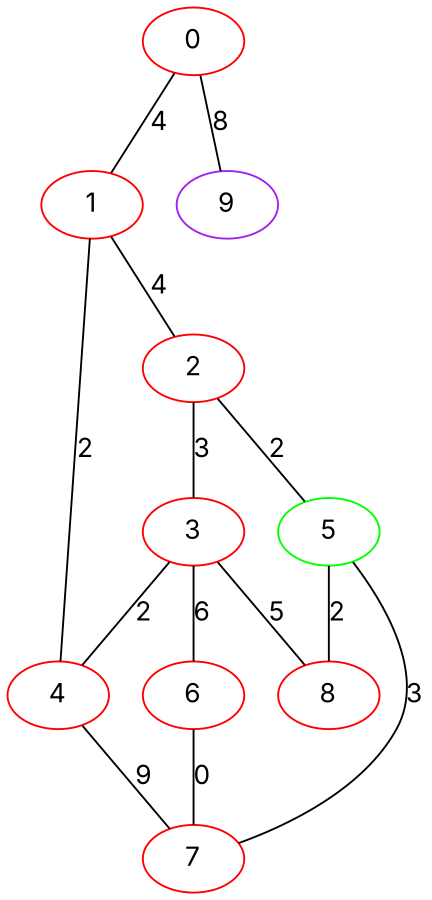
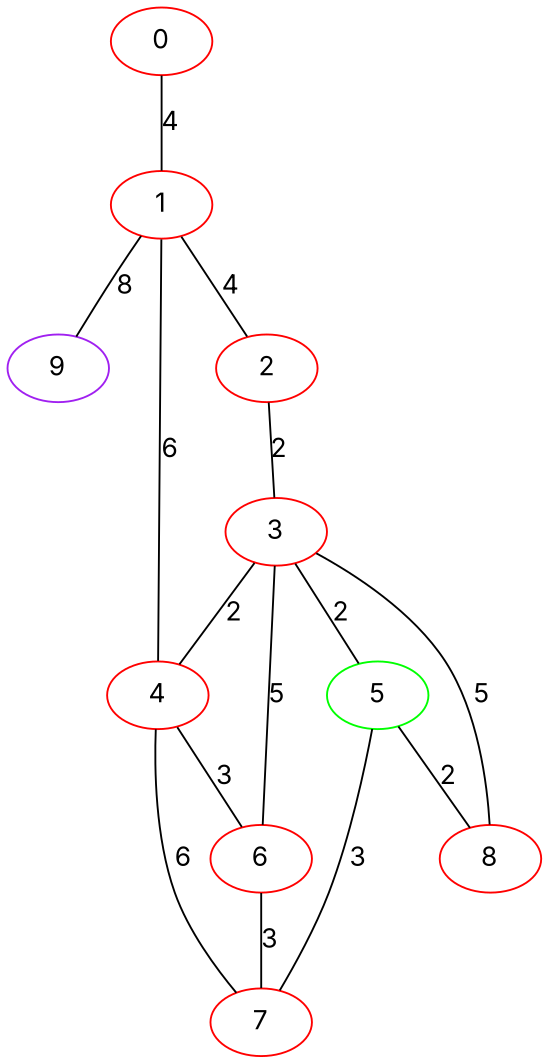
edge "0" -- "9": now "1" -- "9"
edge "1" -- "4": label "2" -> "6"
edge "2" -- "3": label "3" -> "2"
edge "2" -- "5": now "3" -- "5"
edge "3" -- "6": label "6" -> "5"
edge "4" -- "7": label "9" -> "6"
edge "6" -- "7": label "0" -> "3"
edge "4" -- "6": added, label "3"
